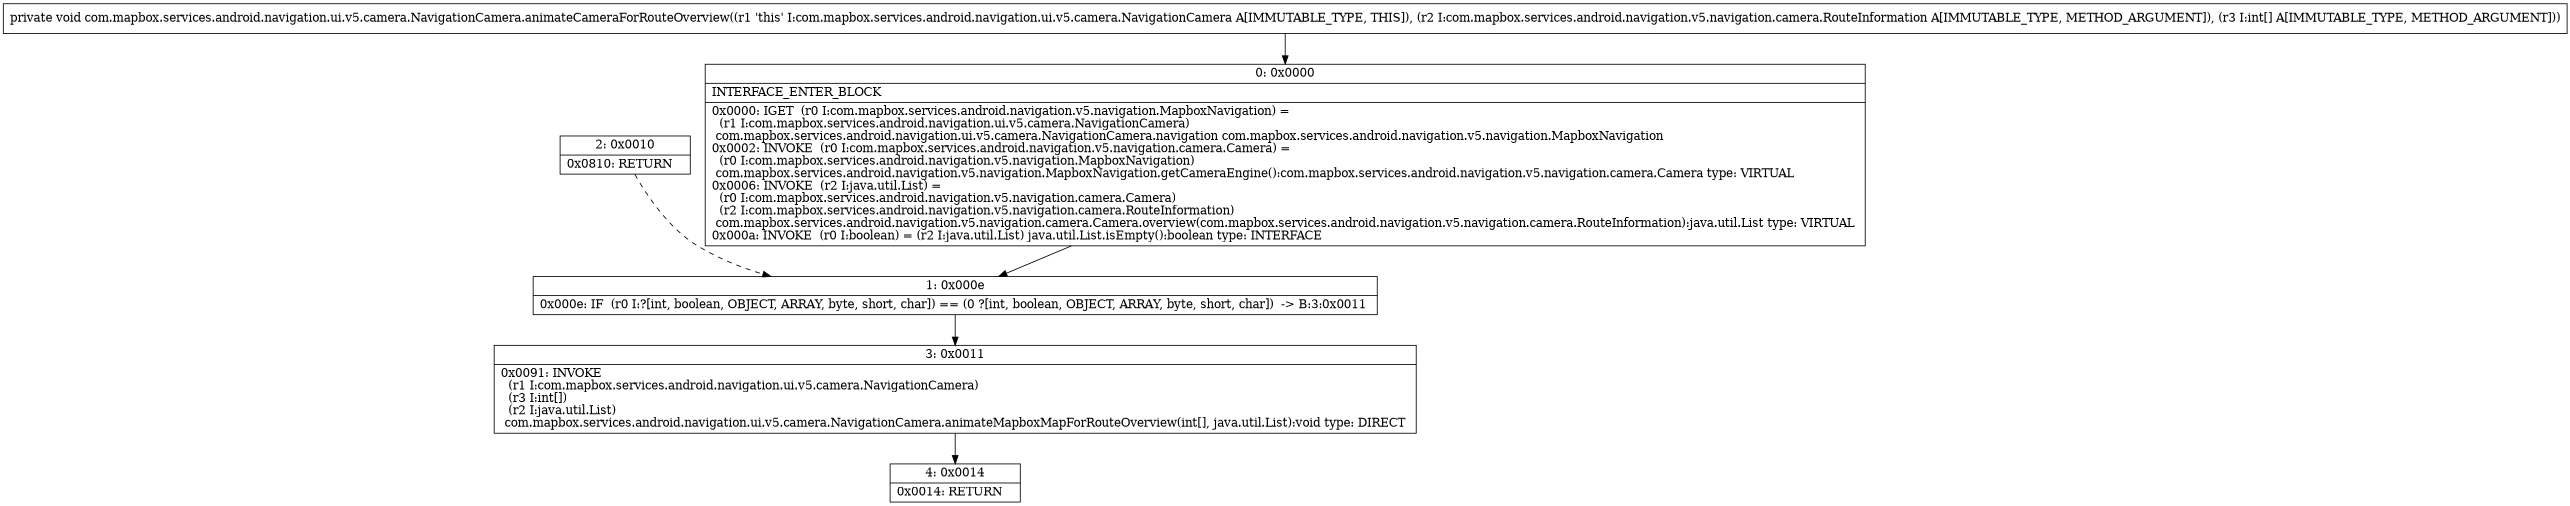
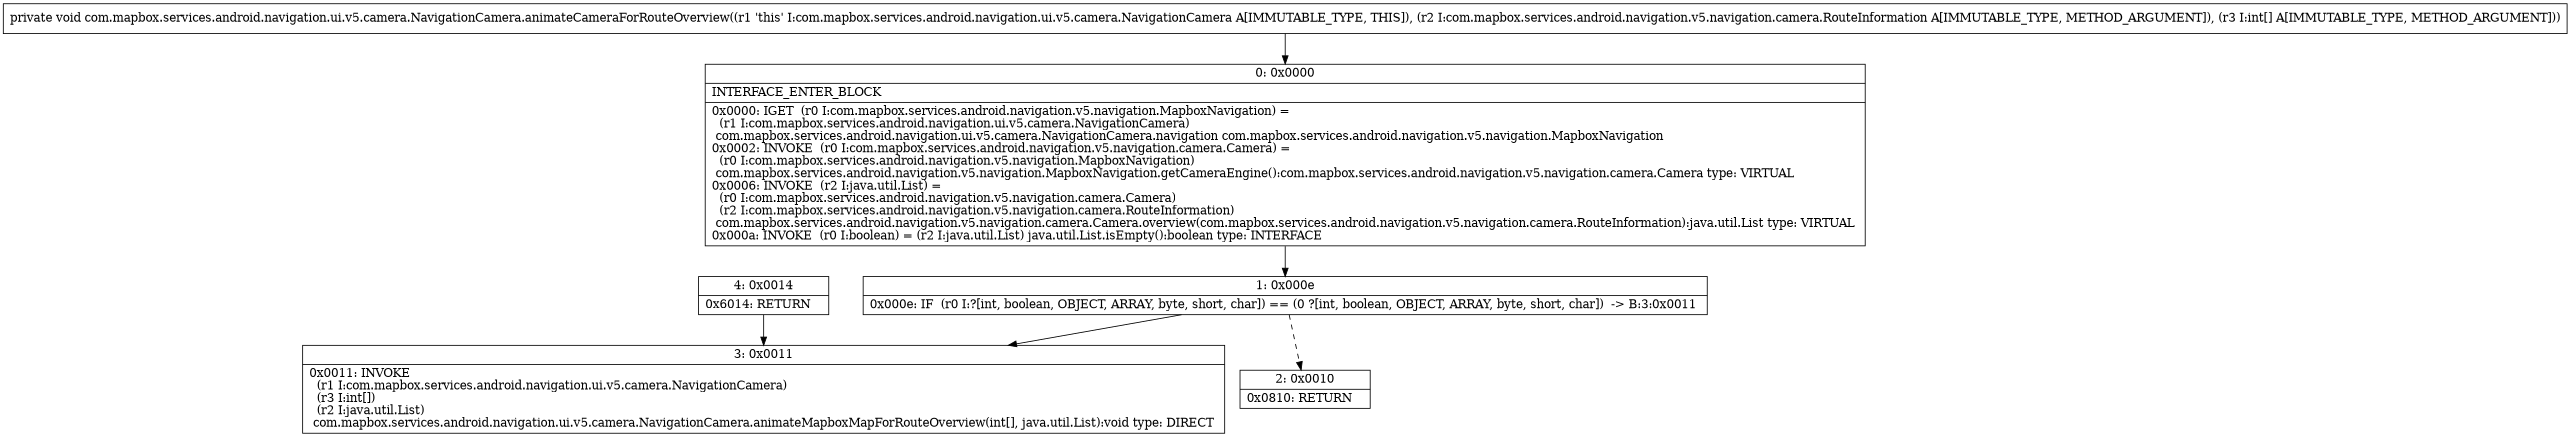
edge "2: 0x0010" -> "1: 0x000e": reversed
node "3: 0x0011": text "0x0091: INVOKE" -> "0x0011: INVOKE"
edge "3: 0x0011" -> "4: 0x0014": reversed
node "4: 0x0014": text "0x0014: RETURN" -> "0x6014: RETURN"
